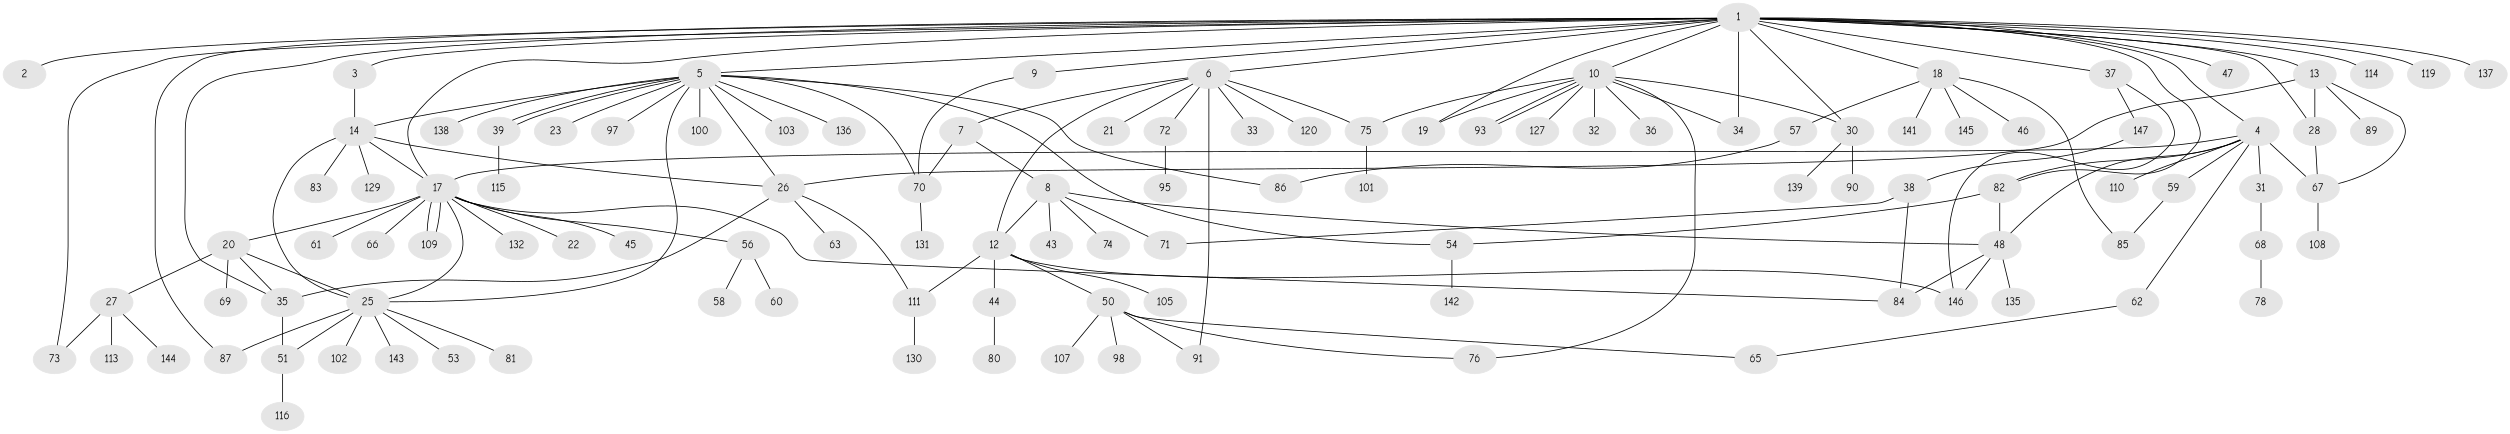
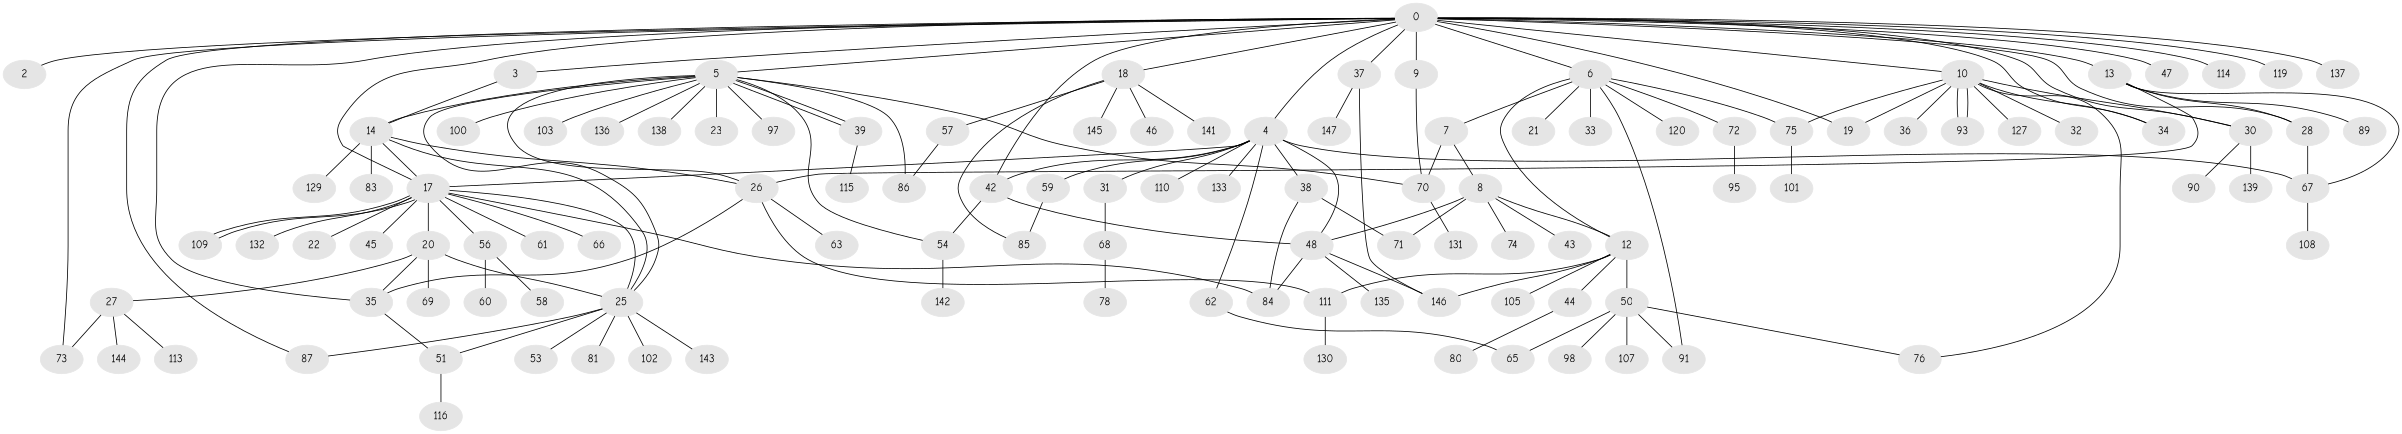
node "1": label "1" -> "0"
edge "147" -- "38": now "4" -- "38"
node "133": added
node "82": label "82" -> "42"
